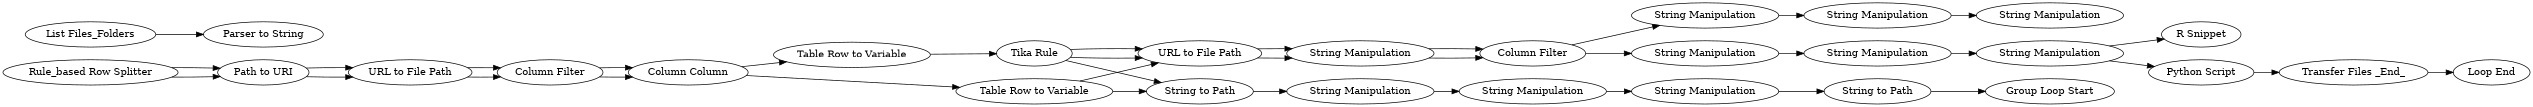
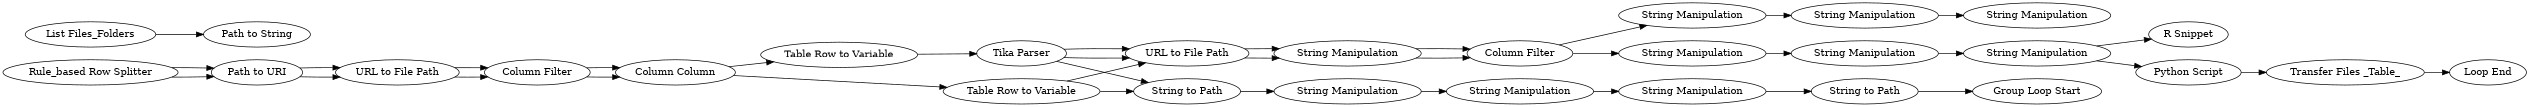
node "Parser to String": label "Parser to String" -> "Path to String"
node "Tika Rule": label "Tika Rule" -> "Tika Parser"
node "Transfer Files _End_": label "Transfer Files _End_" -> "Transfer Files _Table_"
